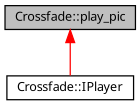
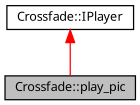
edge "Crossfade::IPlayer" -> "Crossfade::play_pic": reversed
